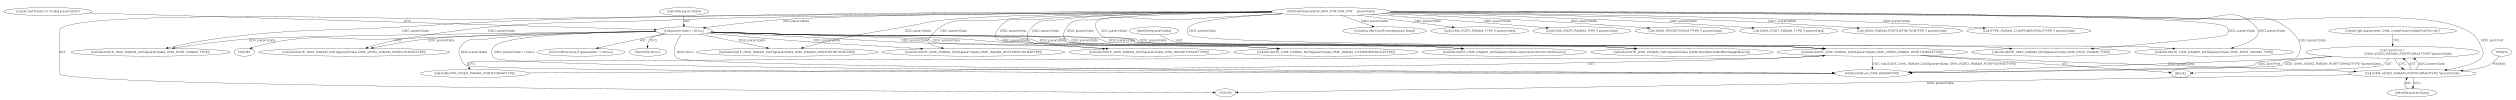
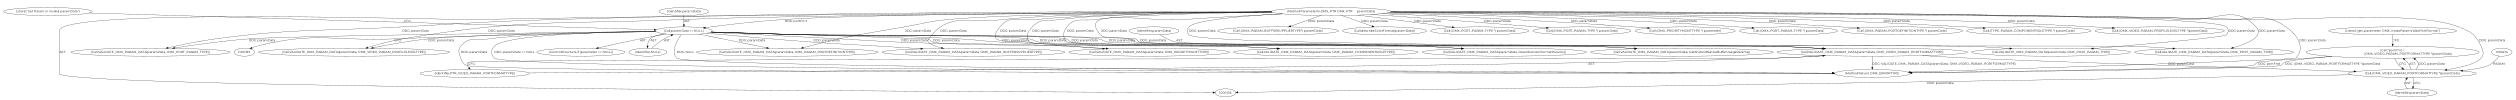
edge "(MethodParameterIn,OMX_PTR OMX_PTR     paramData)" -> "(Call,paramData == NULL)": label "DDG: paramData" -> "DDG: portFmt"
edge "(MethodParameterIn,OMX_PTR OMX_PTR     paramData)" -> "(Call,(OMX_PARAM_PORTDEFINITIONTYPE *) paramData)": label "NULL: paramData" -> "DDG: paramData"
node "(Call,(OMX_PARAM_BUFFERSUPPLIERTYPE*) paramData)": added
node "(Call,(OMX_PRIORITYMGMTTYPE *) paramData)": label "(Call,(OMX_PRIORITYMGMTTYPE *) paramData)" -> "(Call,(OMX_PRIORITYMGMTTYPE *) parameter)"
node "(Call,(OMX_VIDEO_PARAM_PROFILELEVELTYPE *)paramData)": added
edge "(Call,paramData == NULL)" -> "(Identifier,NULL)": label "CFG: " -> "AST: "
edge "(Identifier,NULL)" -> "(Call,paramData == NULL)": added, label "AST:"
edge "(MethodParameterIn,OMX_PTR OMX_PTR     paramData)" -> "(Call,(OMX_VIDEO_PARAM_PORTFORMATTYPE *)paramData)": label "DDG: portFmt" -> "DDG: paramData"
node "(Block,)": removed
